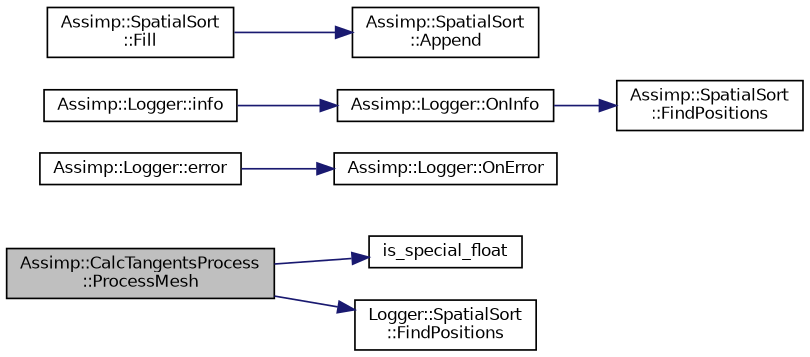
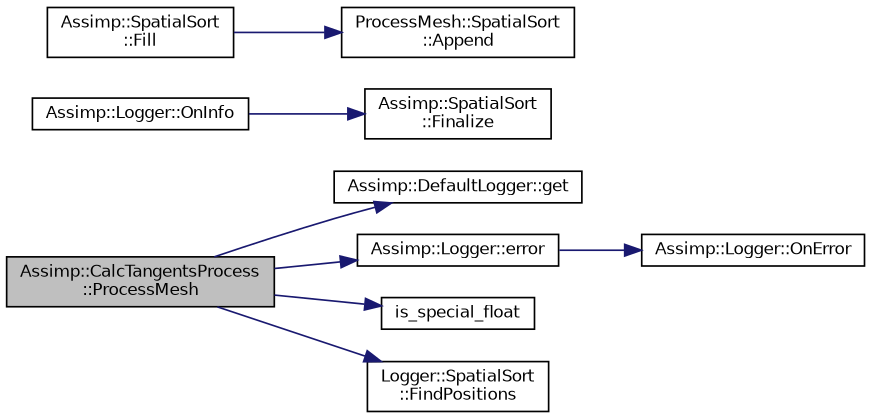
node "Assimp::SpatialSort ::Append": label "Assimp::SpatialSort ::Append" -> "ProcessMesh::SpatialSort ::Append"
node "Assimp::Logger::info": removed
node "Assimp::SpatialSort ::FindPositions": label "Assimp::SpatialSort ::FindPositions" -> "Assimp::SpatialSort ::Finalize"
node "Assimp::DefaultLogger::get": added
edge "Assimp::CalcTangentsProcess ::ProcessMesh" -> "Assimp::Logger::error": added
